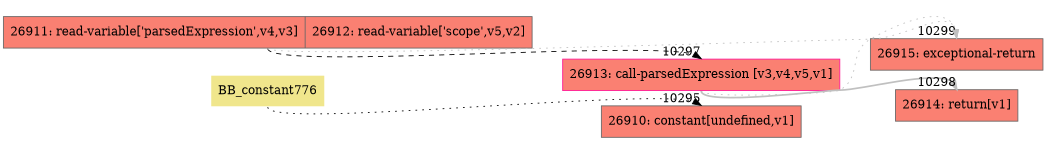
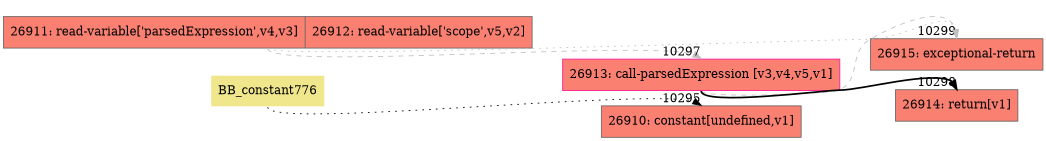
edge "26911: read-variable['parsedExpression',v4,v3]" -> "26913: call-parsedExpression [v3,v4,v5,v1]": color black -> gray
edge "26913: call-parsedExpression [v3,v4,v5,v1]" -> "26915: exceptional-return": style dotted -> dashed
edge "26913: call-parsedExpression [v3,v4,v5,v1]" -> "26914: return[v1]": color gray -> black
